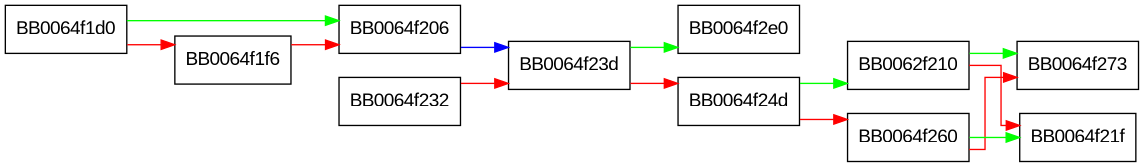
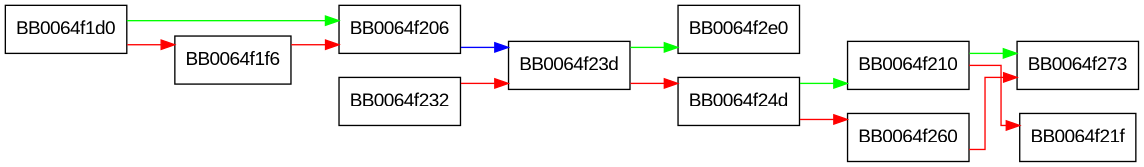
node "BB0062f210": label "BB0062f210" -> "BB0064f210"
edge "BB0064f260" -> "BB0064f21f": removed
